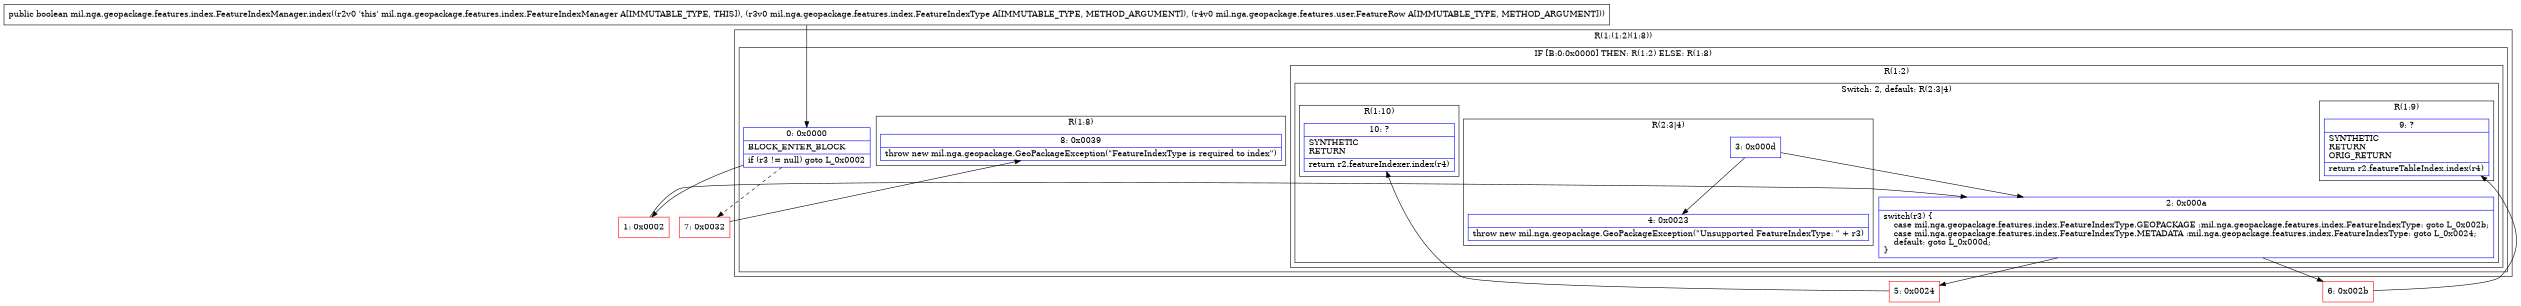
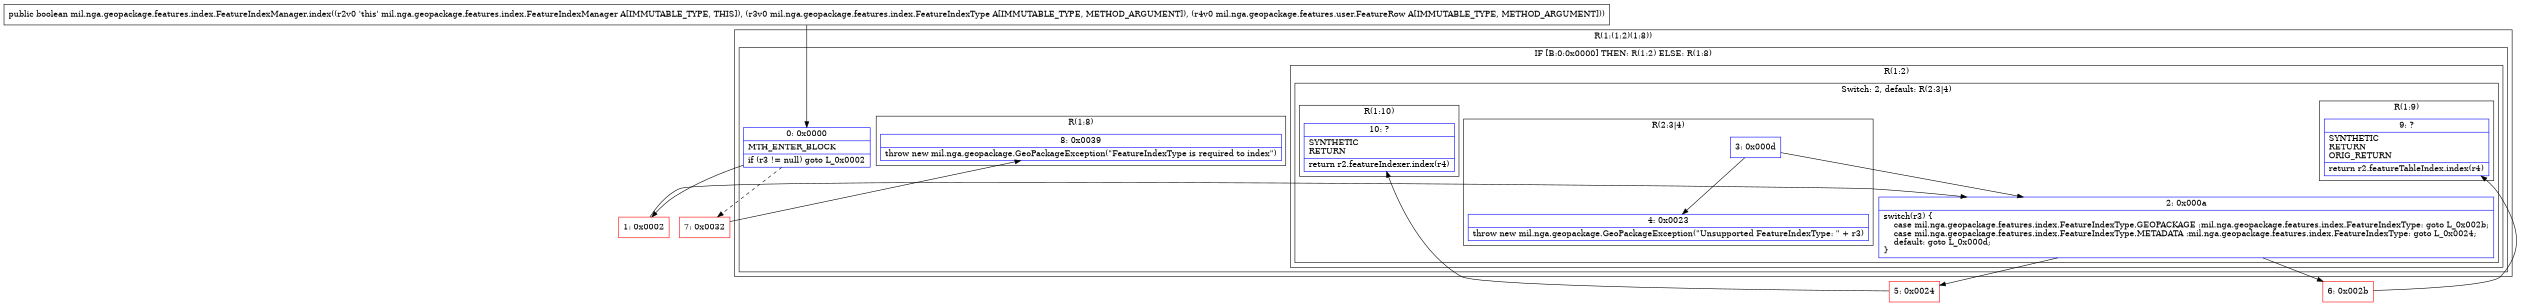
node "0: 0x0000": text "BLOCK_ENTER_BLOCK" -> "MTH_ENTER_BLOCK"
